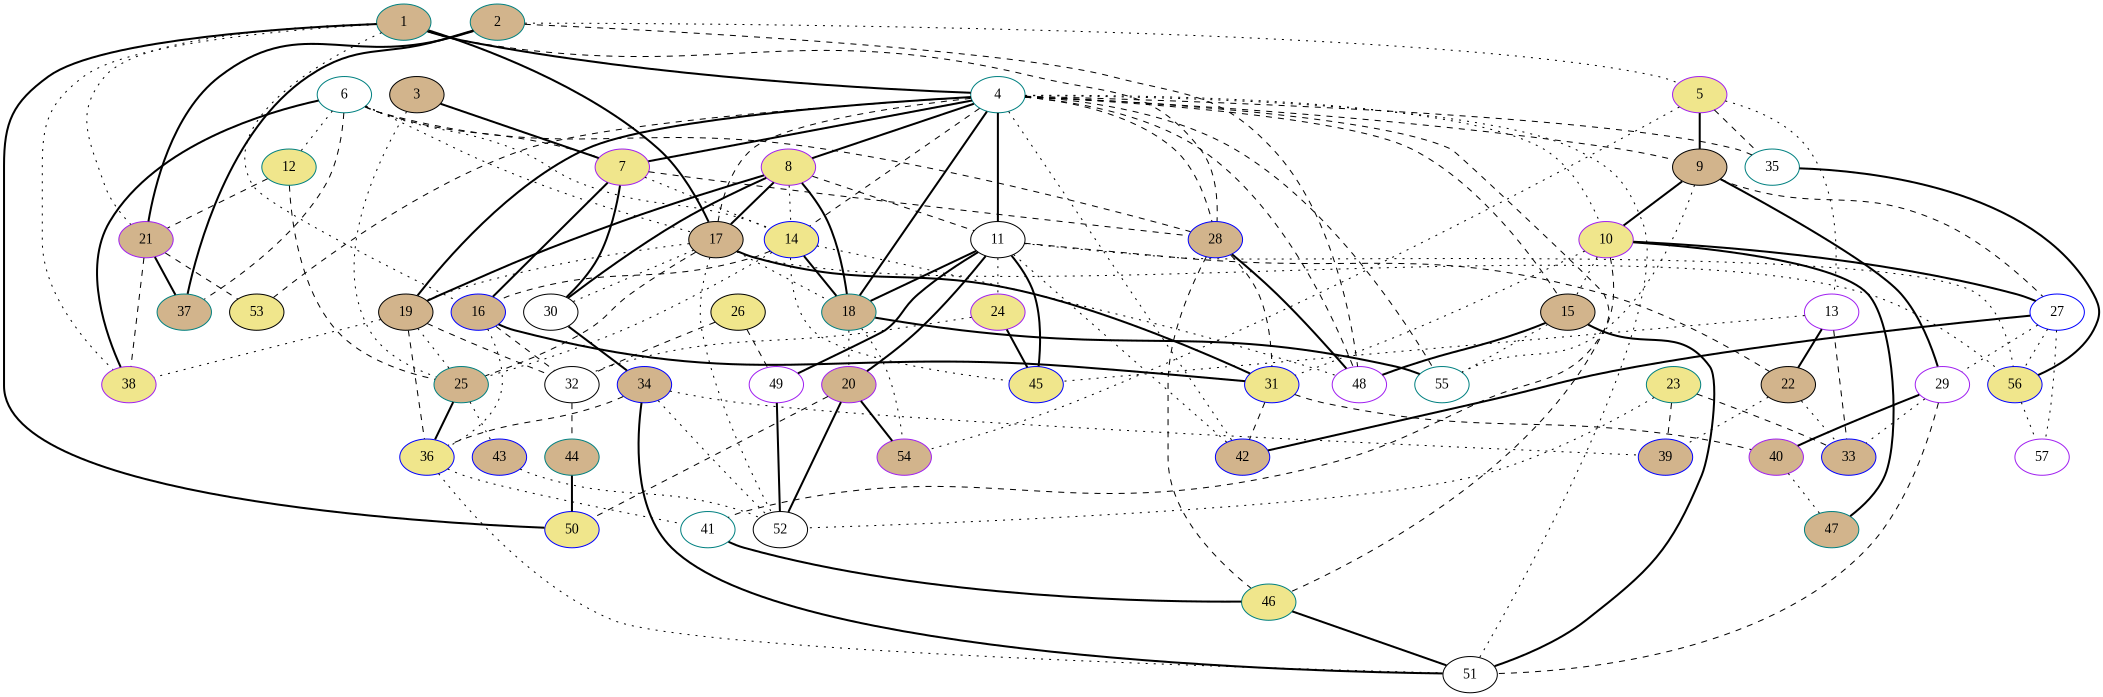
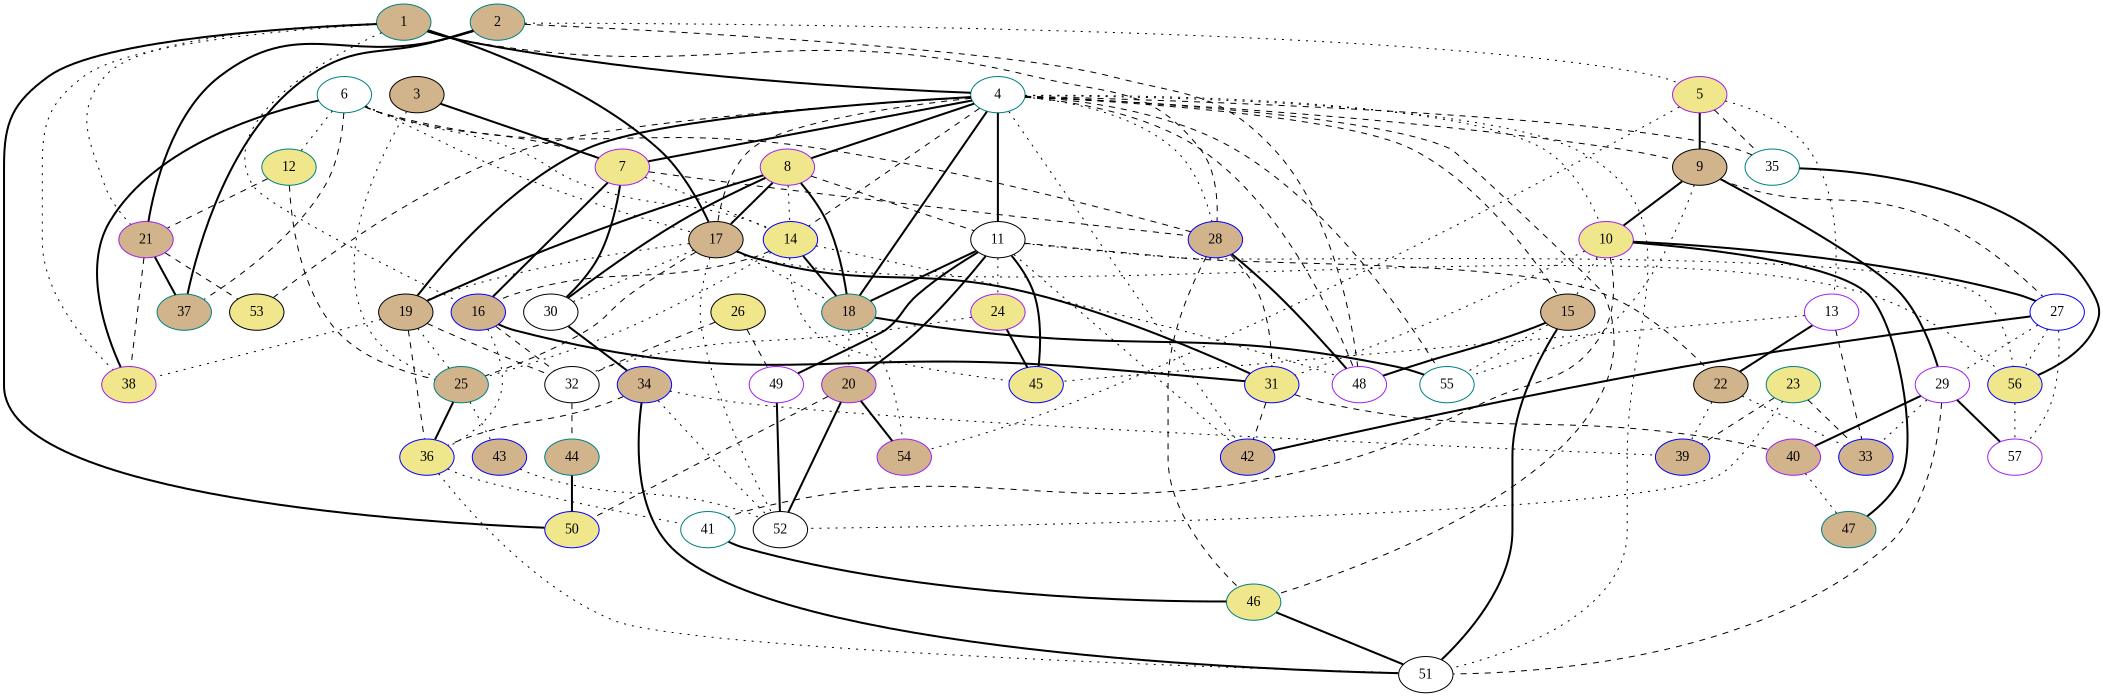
edge "4" -- "28": style dashed -> dotted
edge "29" -- "57": added
